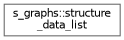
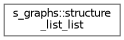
node "s_graphs::structure _data_list": label "s_graphs::structure _data_list" -> "s_graphs::structure _list_list"
